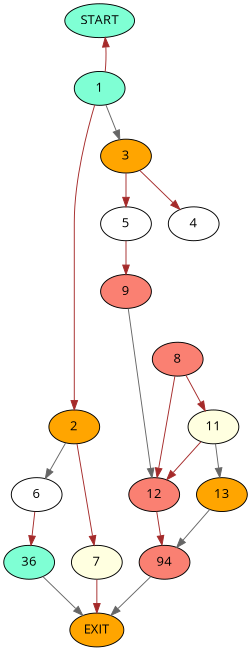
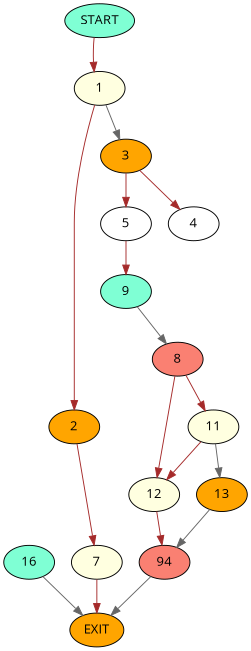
edge "1" -> "START": reversed
node "1": fillcolor aquamarine -> lightyellow
node "9": fillcolor salmon -> aquamarine
edge "9" -> "12": now "9" -> "8"
node "6": removed
node "12": fillcolor salmon -> lightyellow
node "36": label "36" -> "16"
